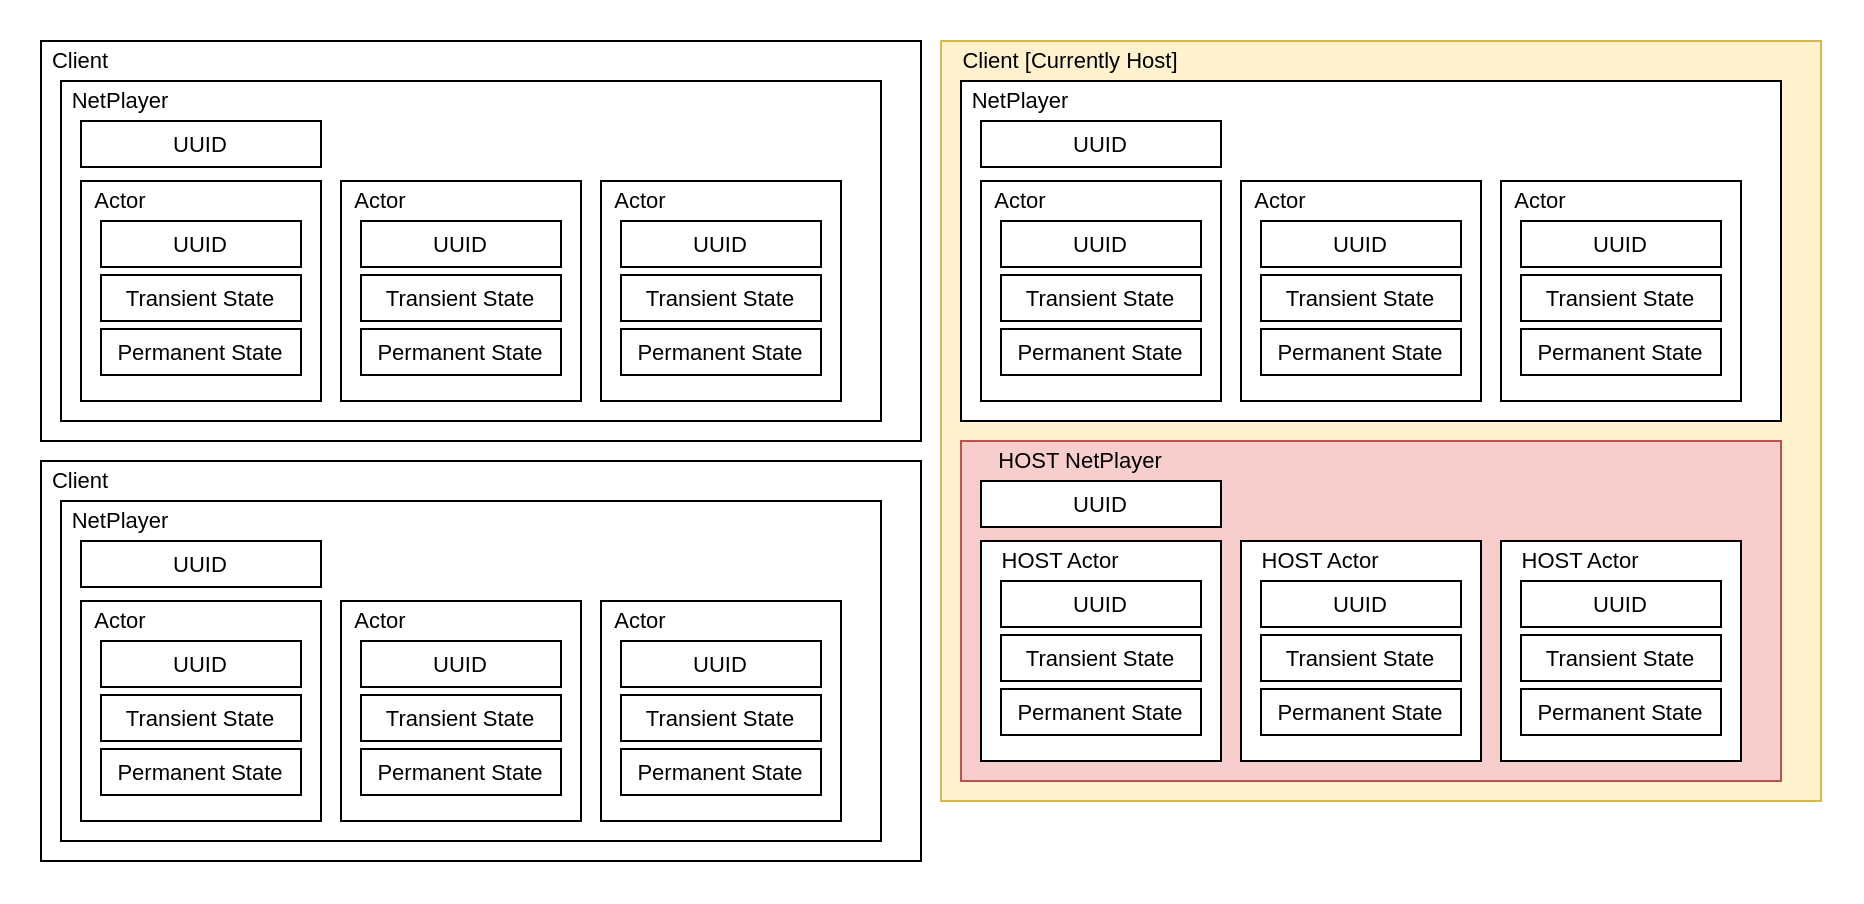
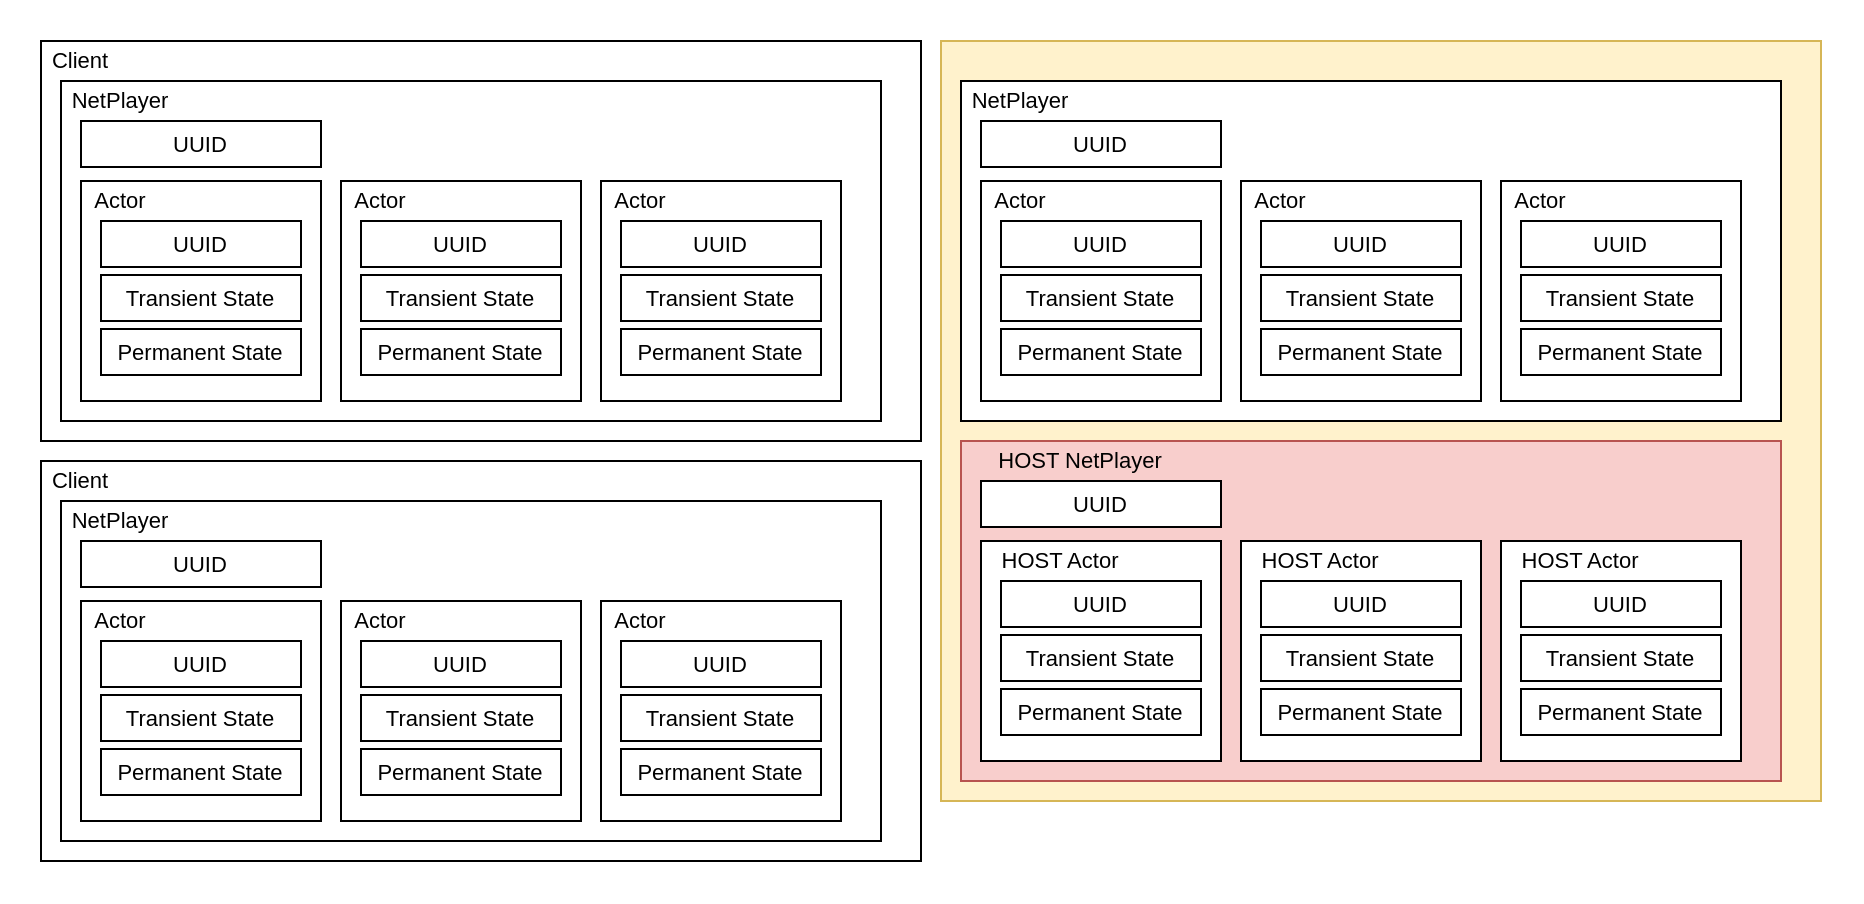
node "Client [Currently Host]": removed
